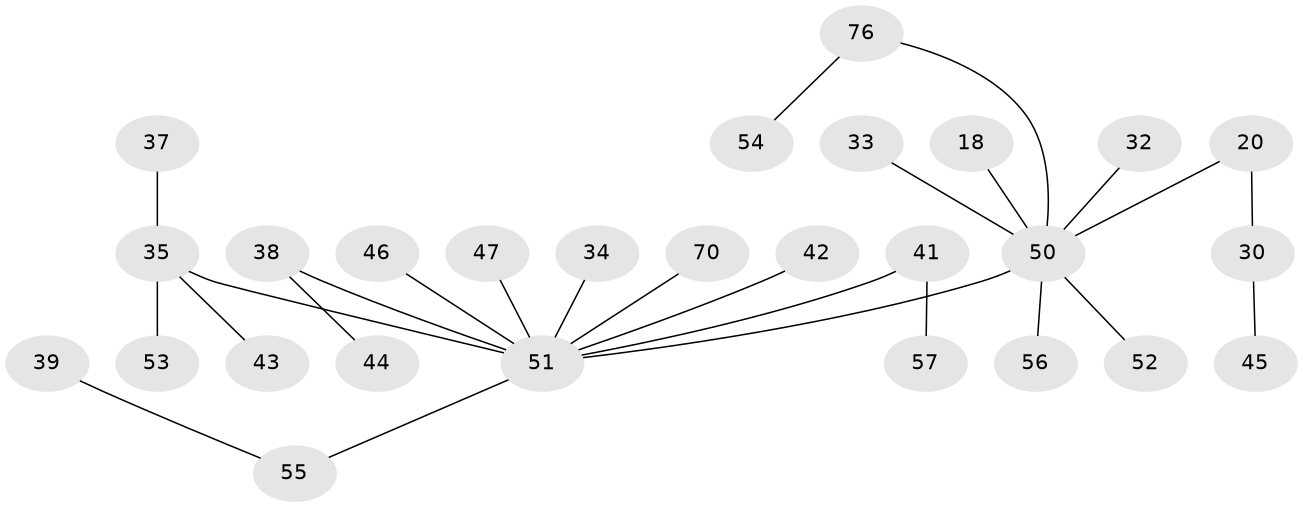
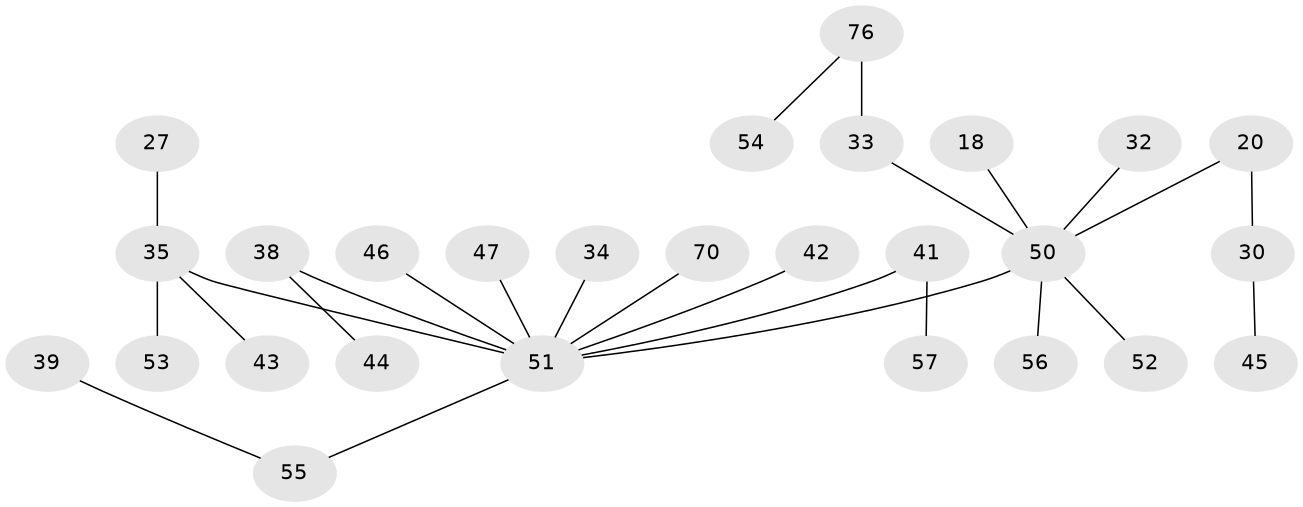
edge "76" -- "50": now "76" -- "33"
node "37": label "37" -> "27"
